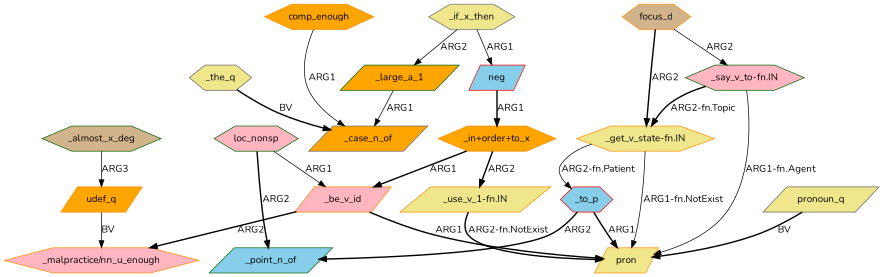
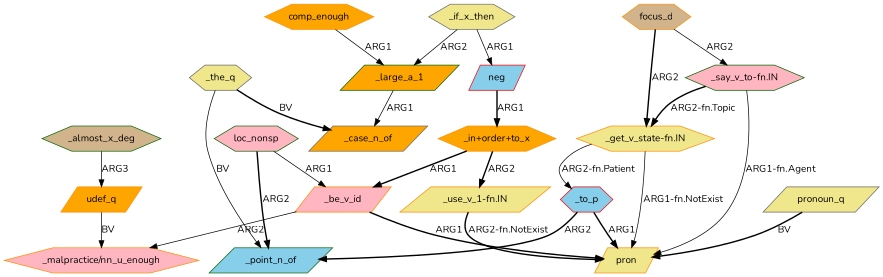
edge "comp_enough" -> "_case_n_of": now "comp_enough" -> "_large_a_1"
edge "_the_q" -> "_point_n_of": added, label "BV"
edge "_be_v_id" -> "_malpractice/nn_u_enough": style bold -> solid
